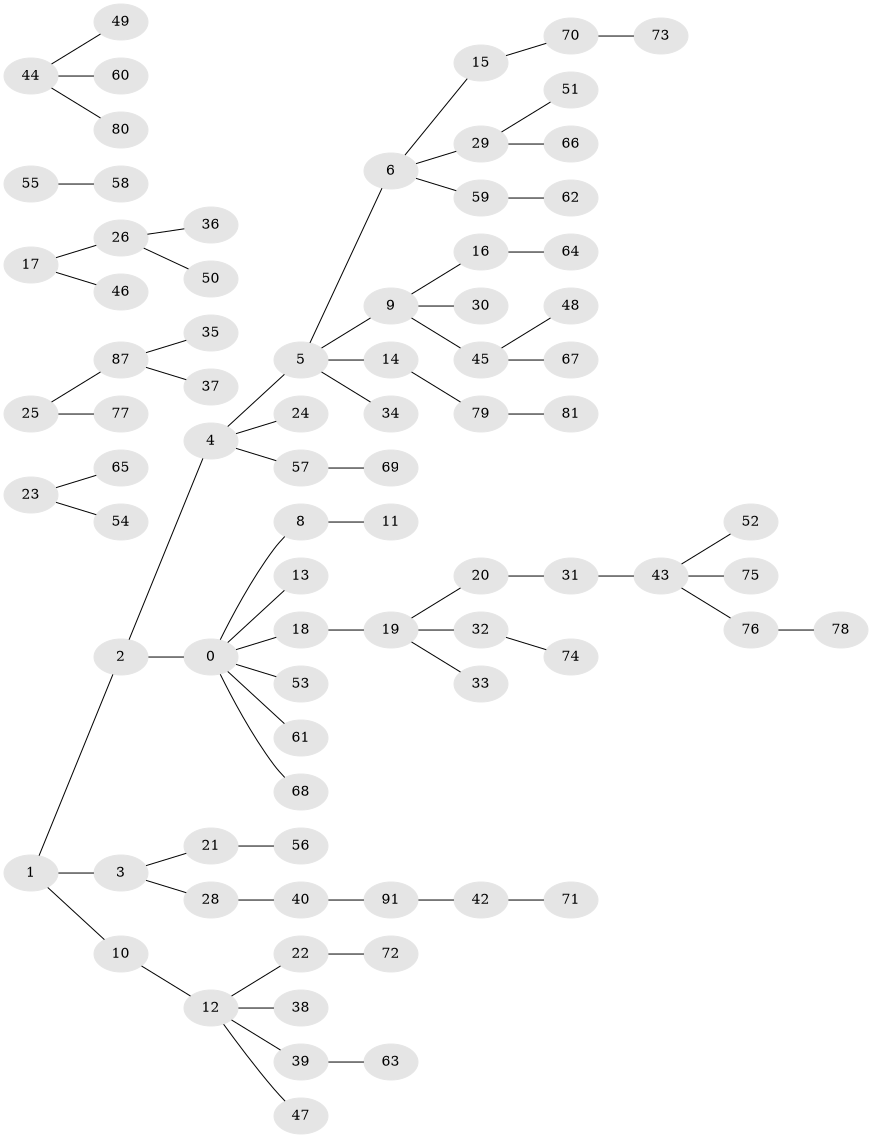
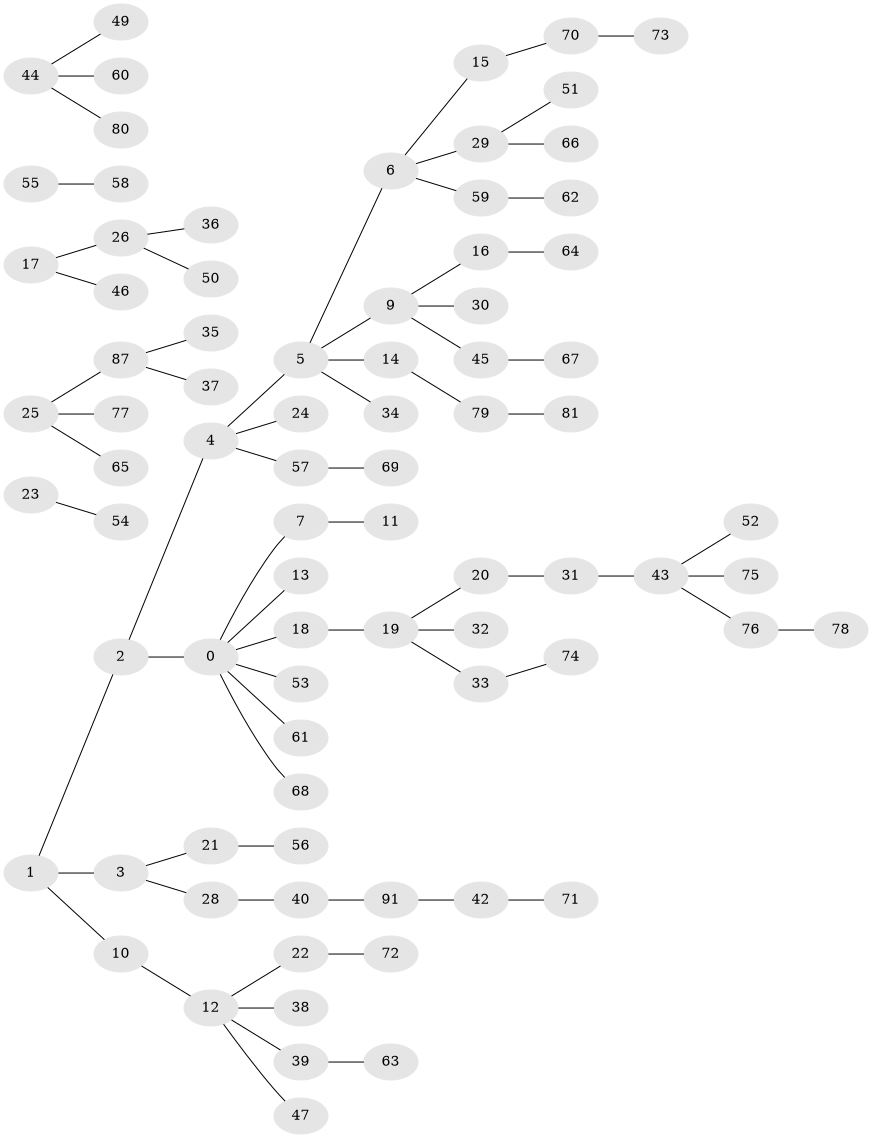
node "48": removed
edge "65" -- "23": now "65" -- "25"
node "8": label "8" -> "7"
edge "32" -- "74": now "33" -- "74"
